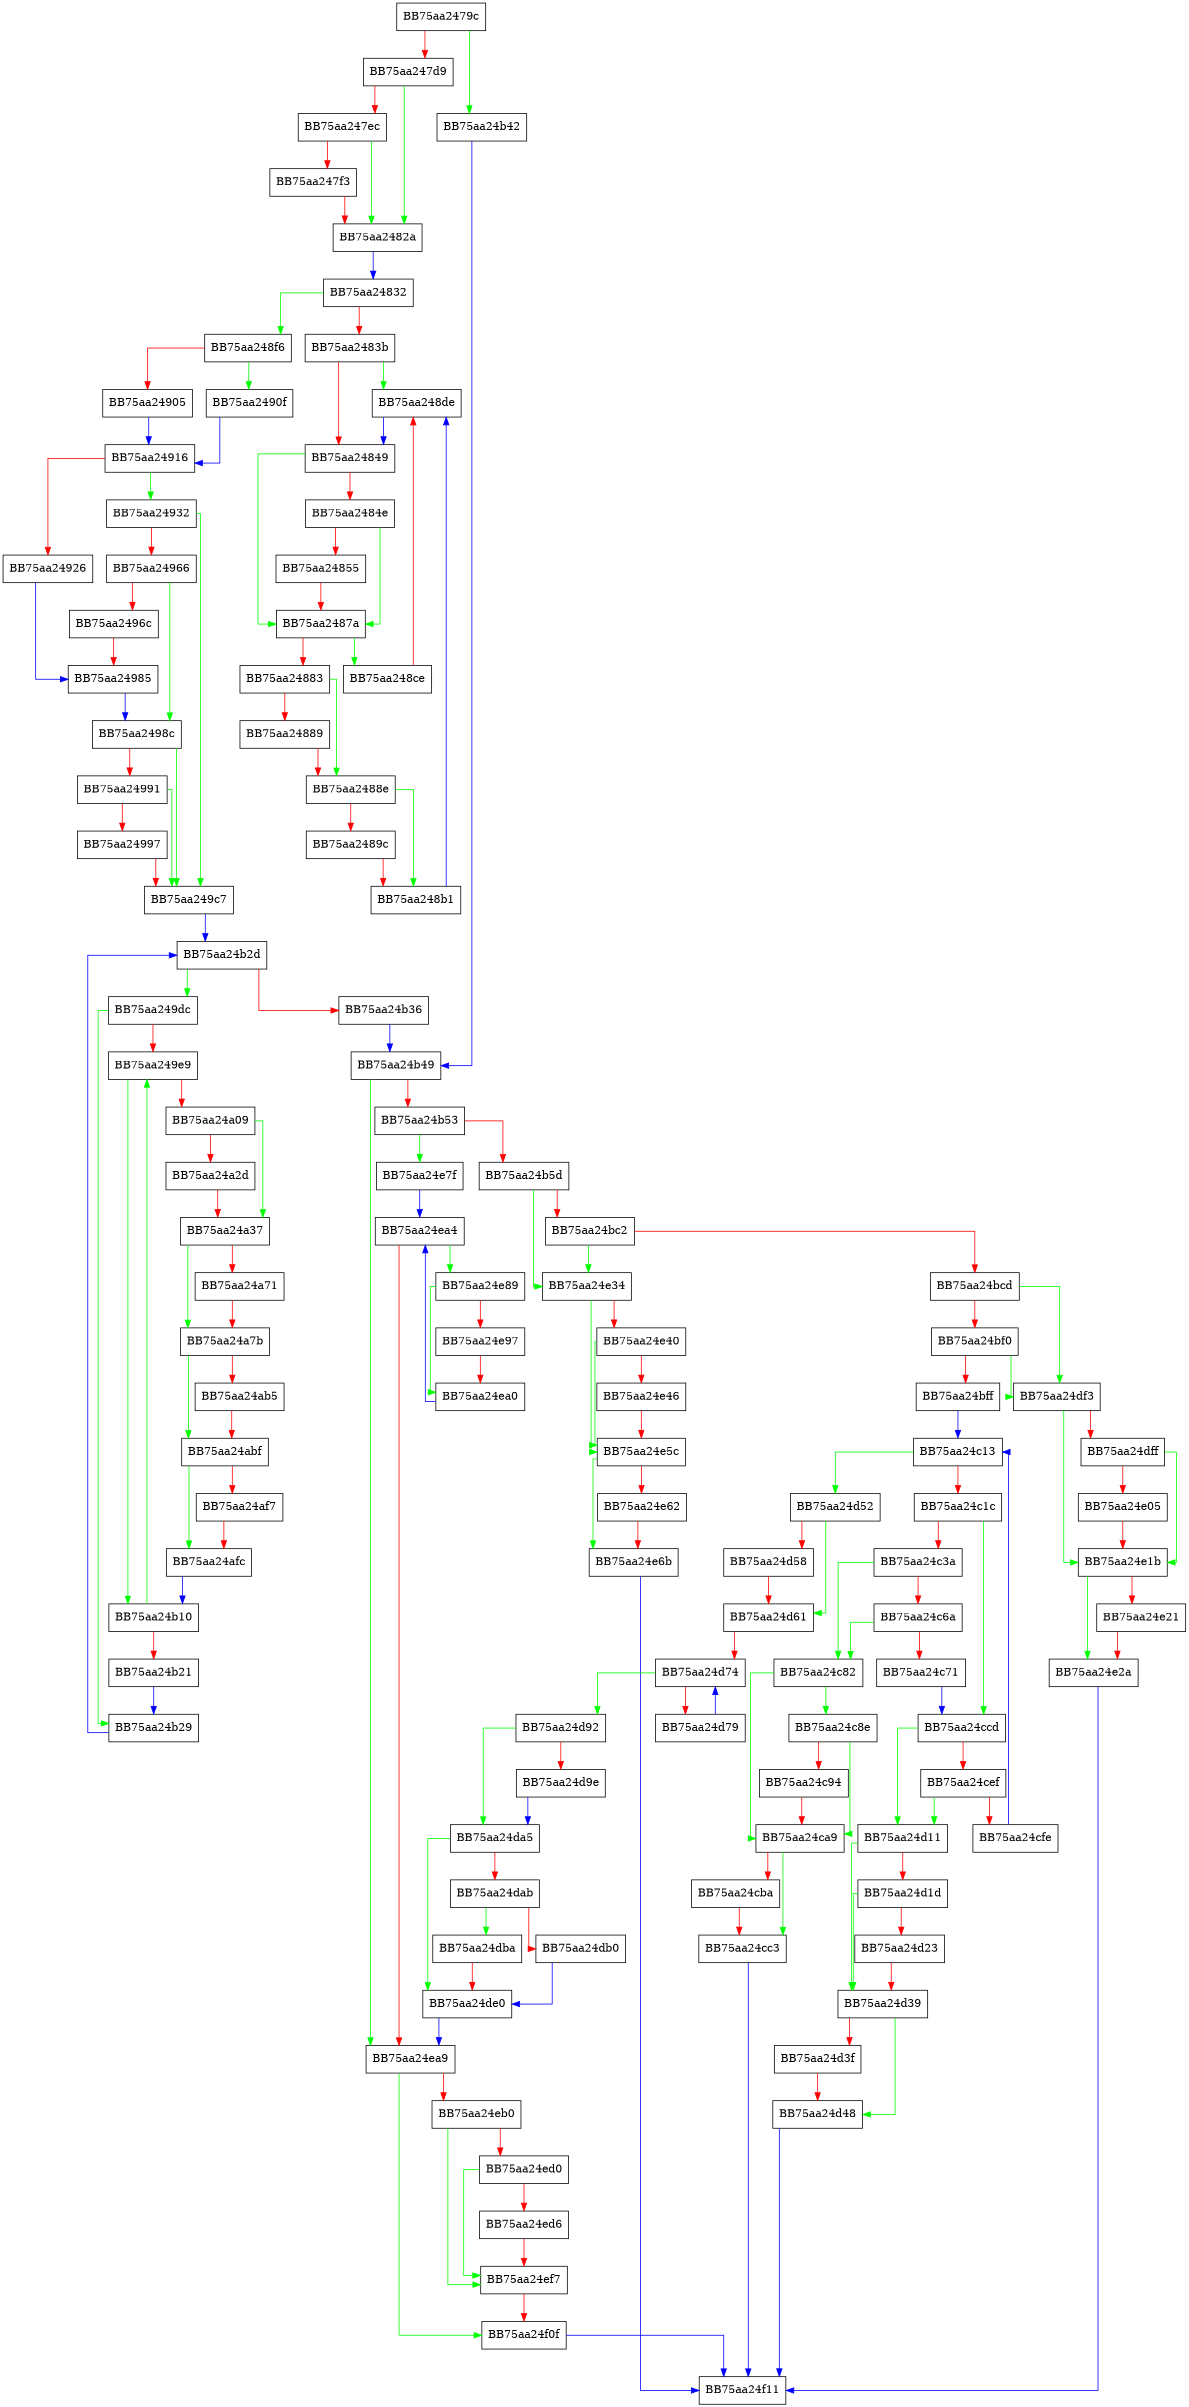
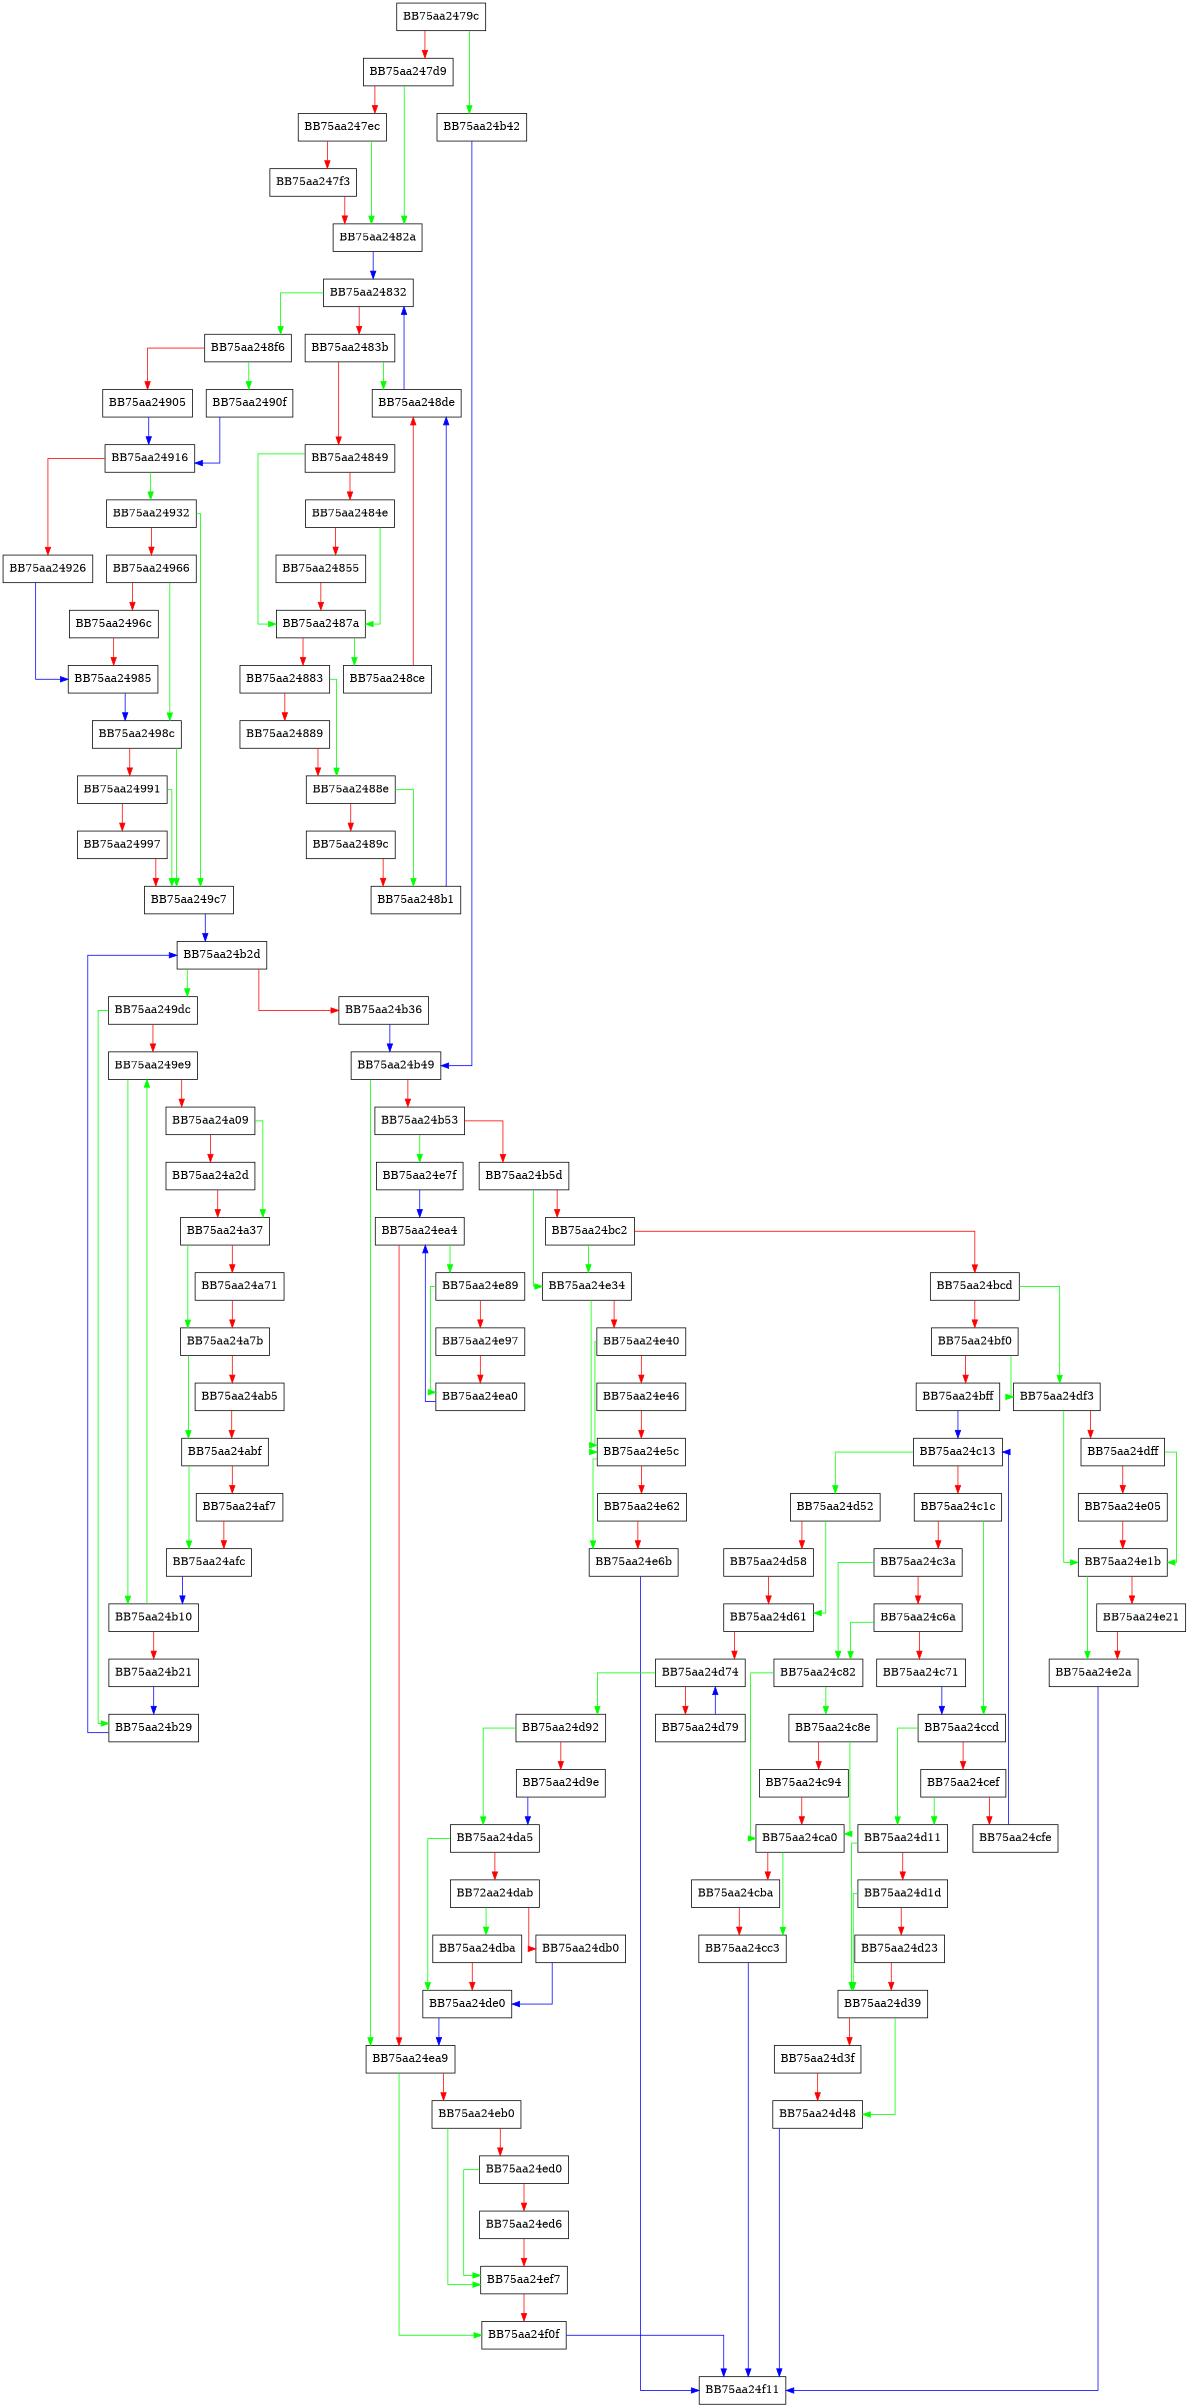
edge "BB75aa248de" -> "BB75aa24849": now "BB75aa248de" -> "BB75aa24832"
node "BB75aa24ca9": label "BB75aa24ca9" -> "BB75aa24ca0"
node "BB75aa24dab": label "BB75aa24dab" -> "BB72aa24dab"
